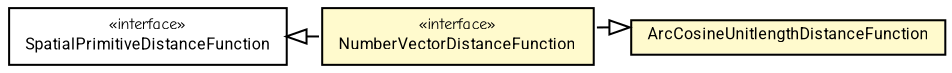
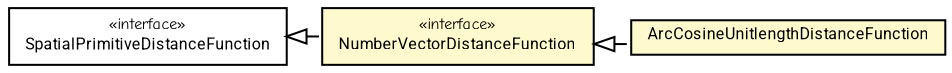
edge "NumberVectorDistanceFunction" -> "ArcCosineUnitlengthDistanceFunction": reversed
